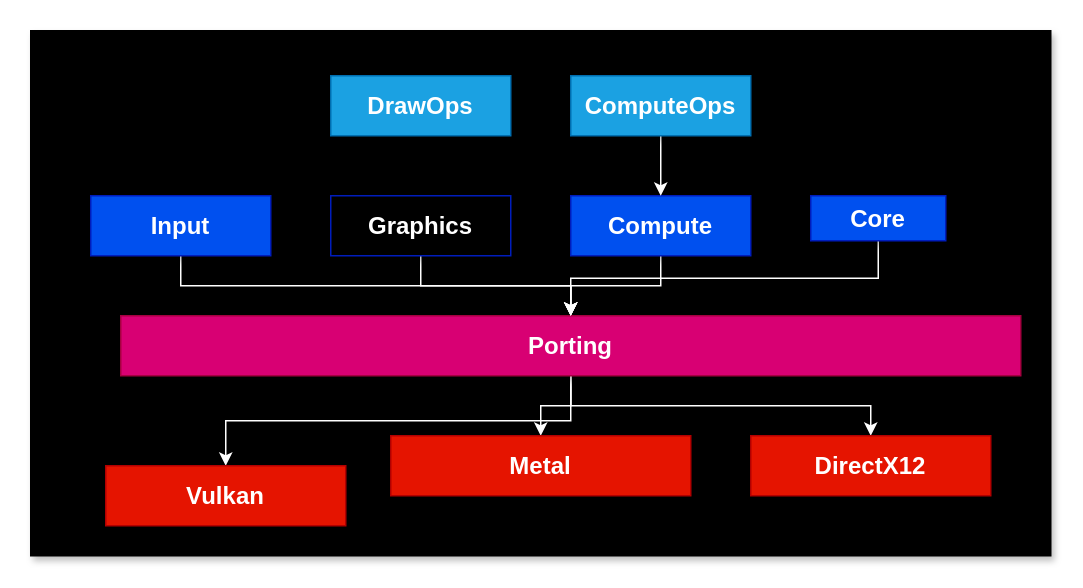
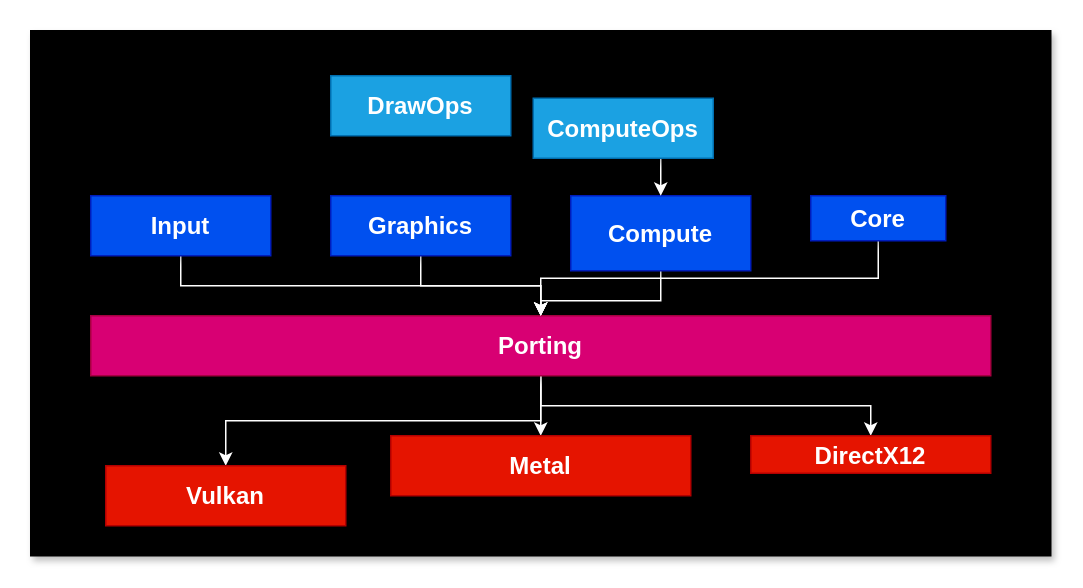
node "ComputeOps": moved (661, 106) -> (623, 128)
node "Graphics": fillcolor #000000 -> #0050ef
node "Compute": size 180x60 -> 180x75
node "Porting": moved (571, 346) -> (541, 346)
node "DirectX12": size 240x60 -> 240x38
